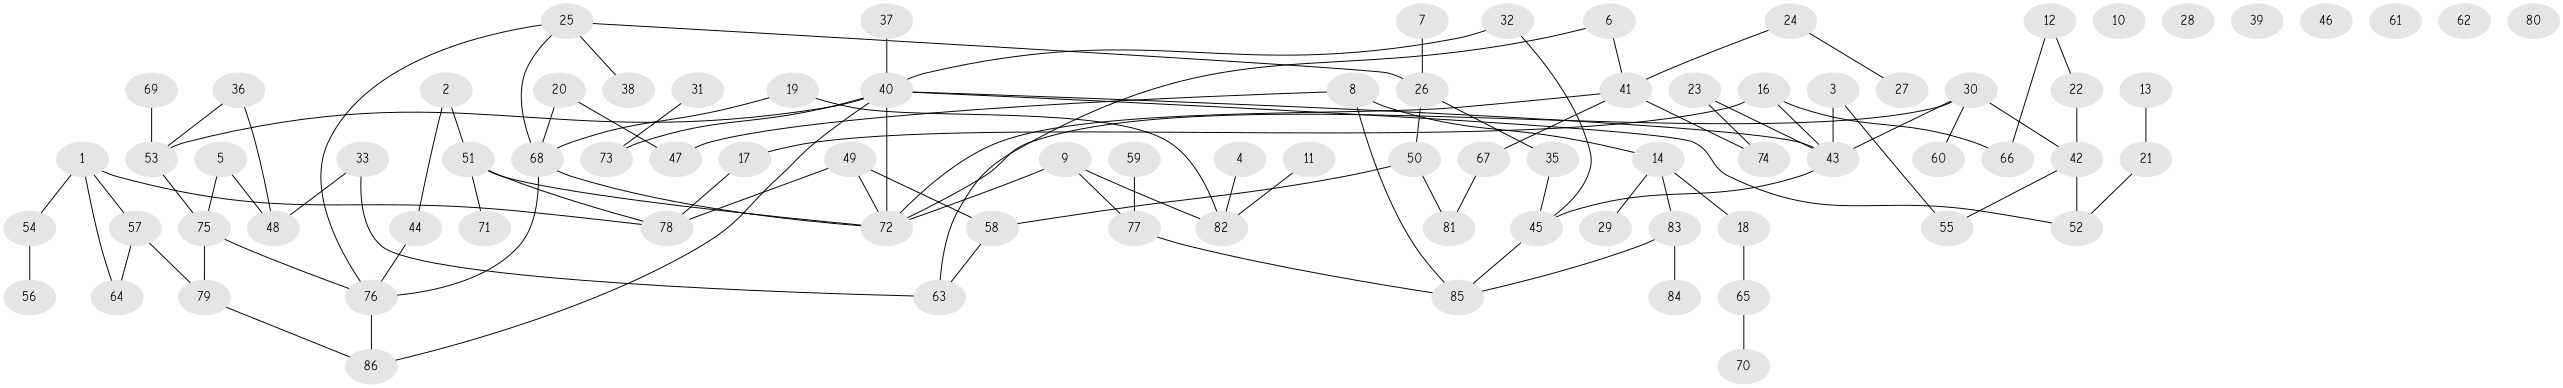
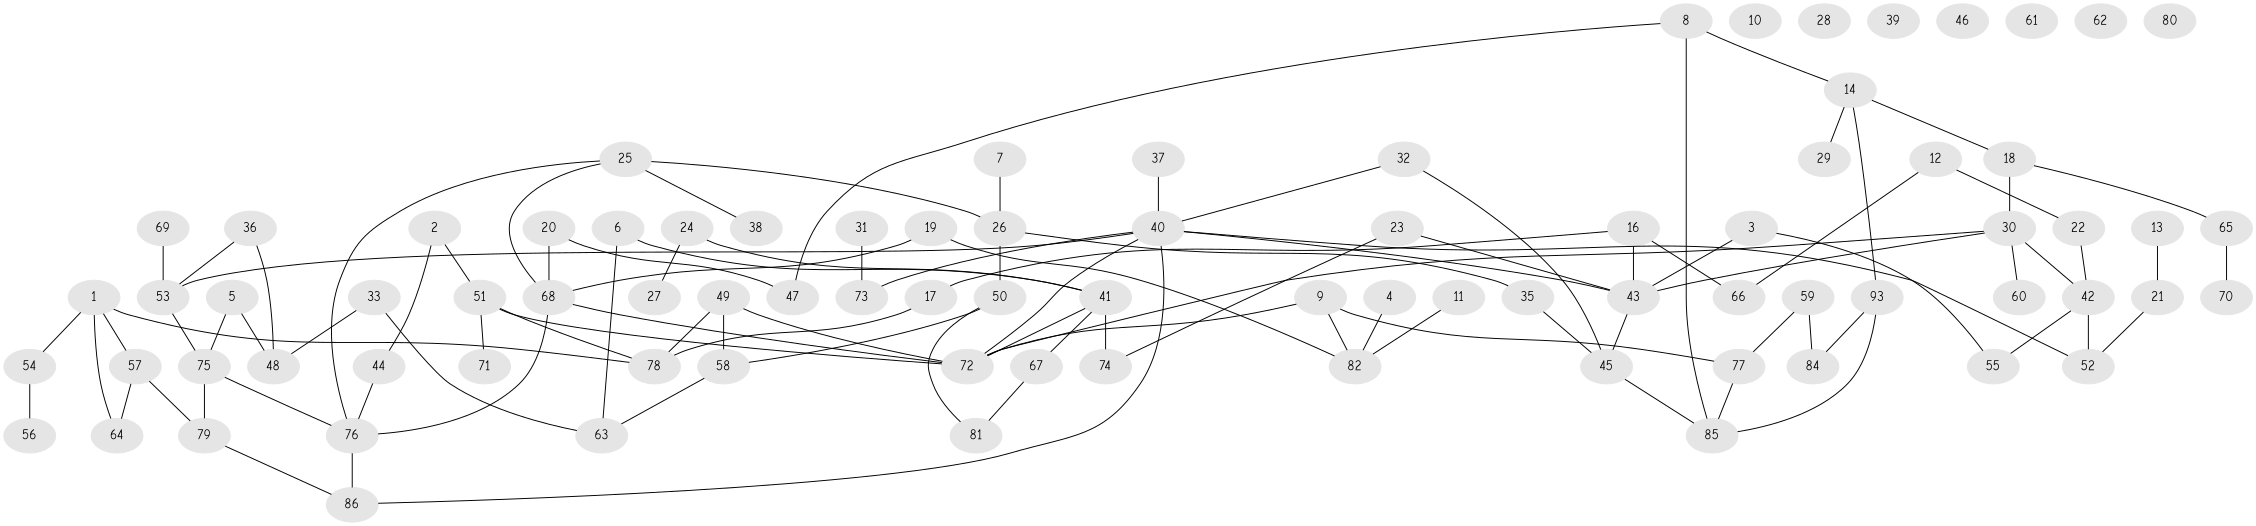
edge "18" -- "30": added
node "83": label "83" -> "93"
edge "59" -- "84": added
